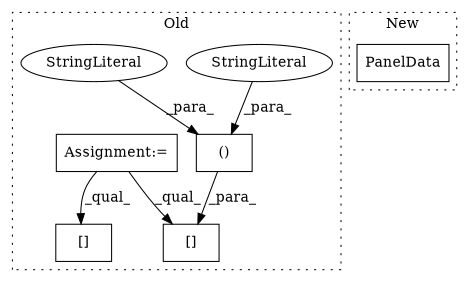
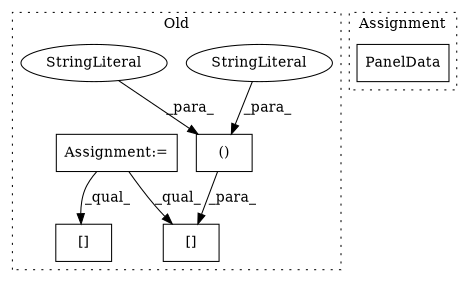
cluster "New": label "New" -> "Assignment"
